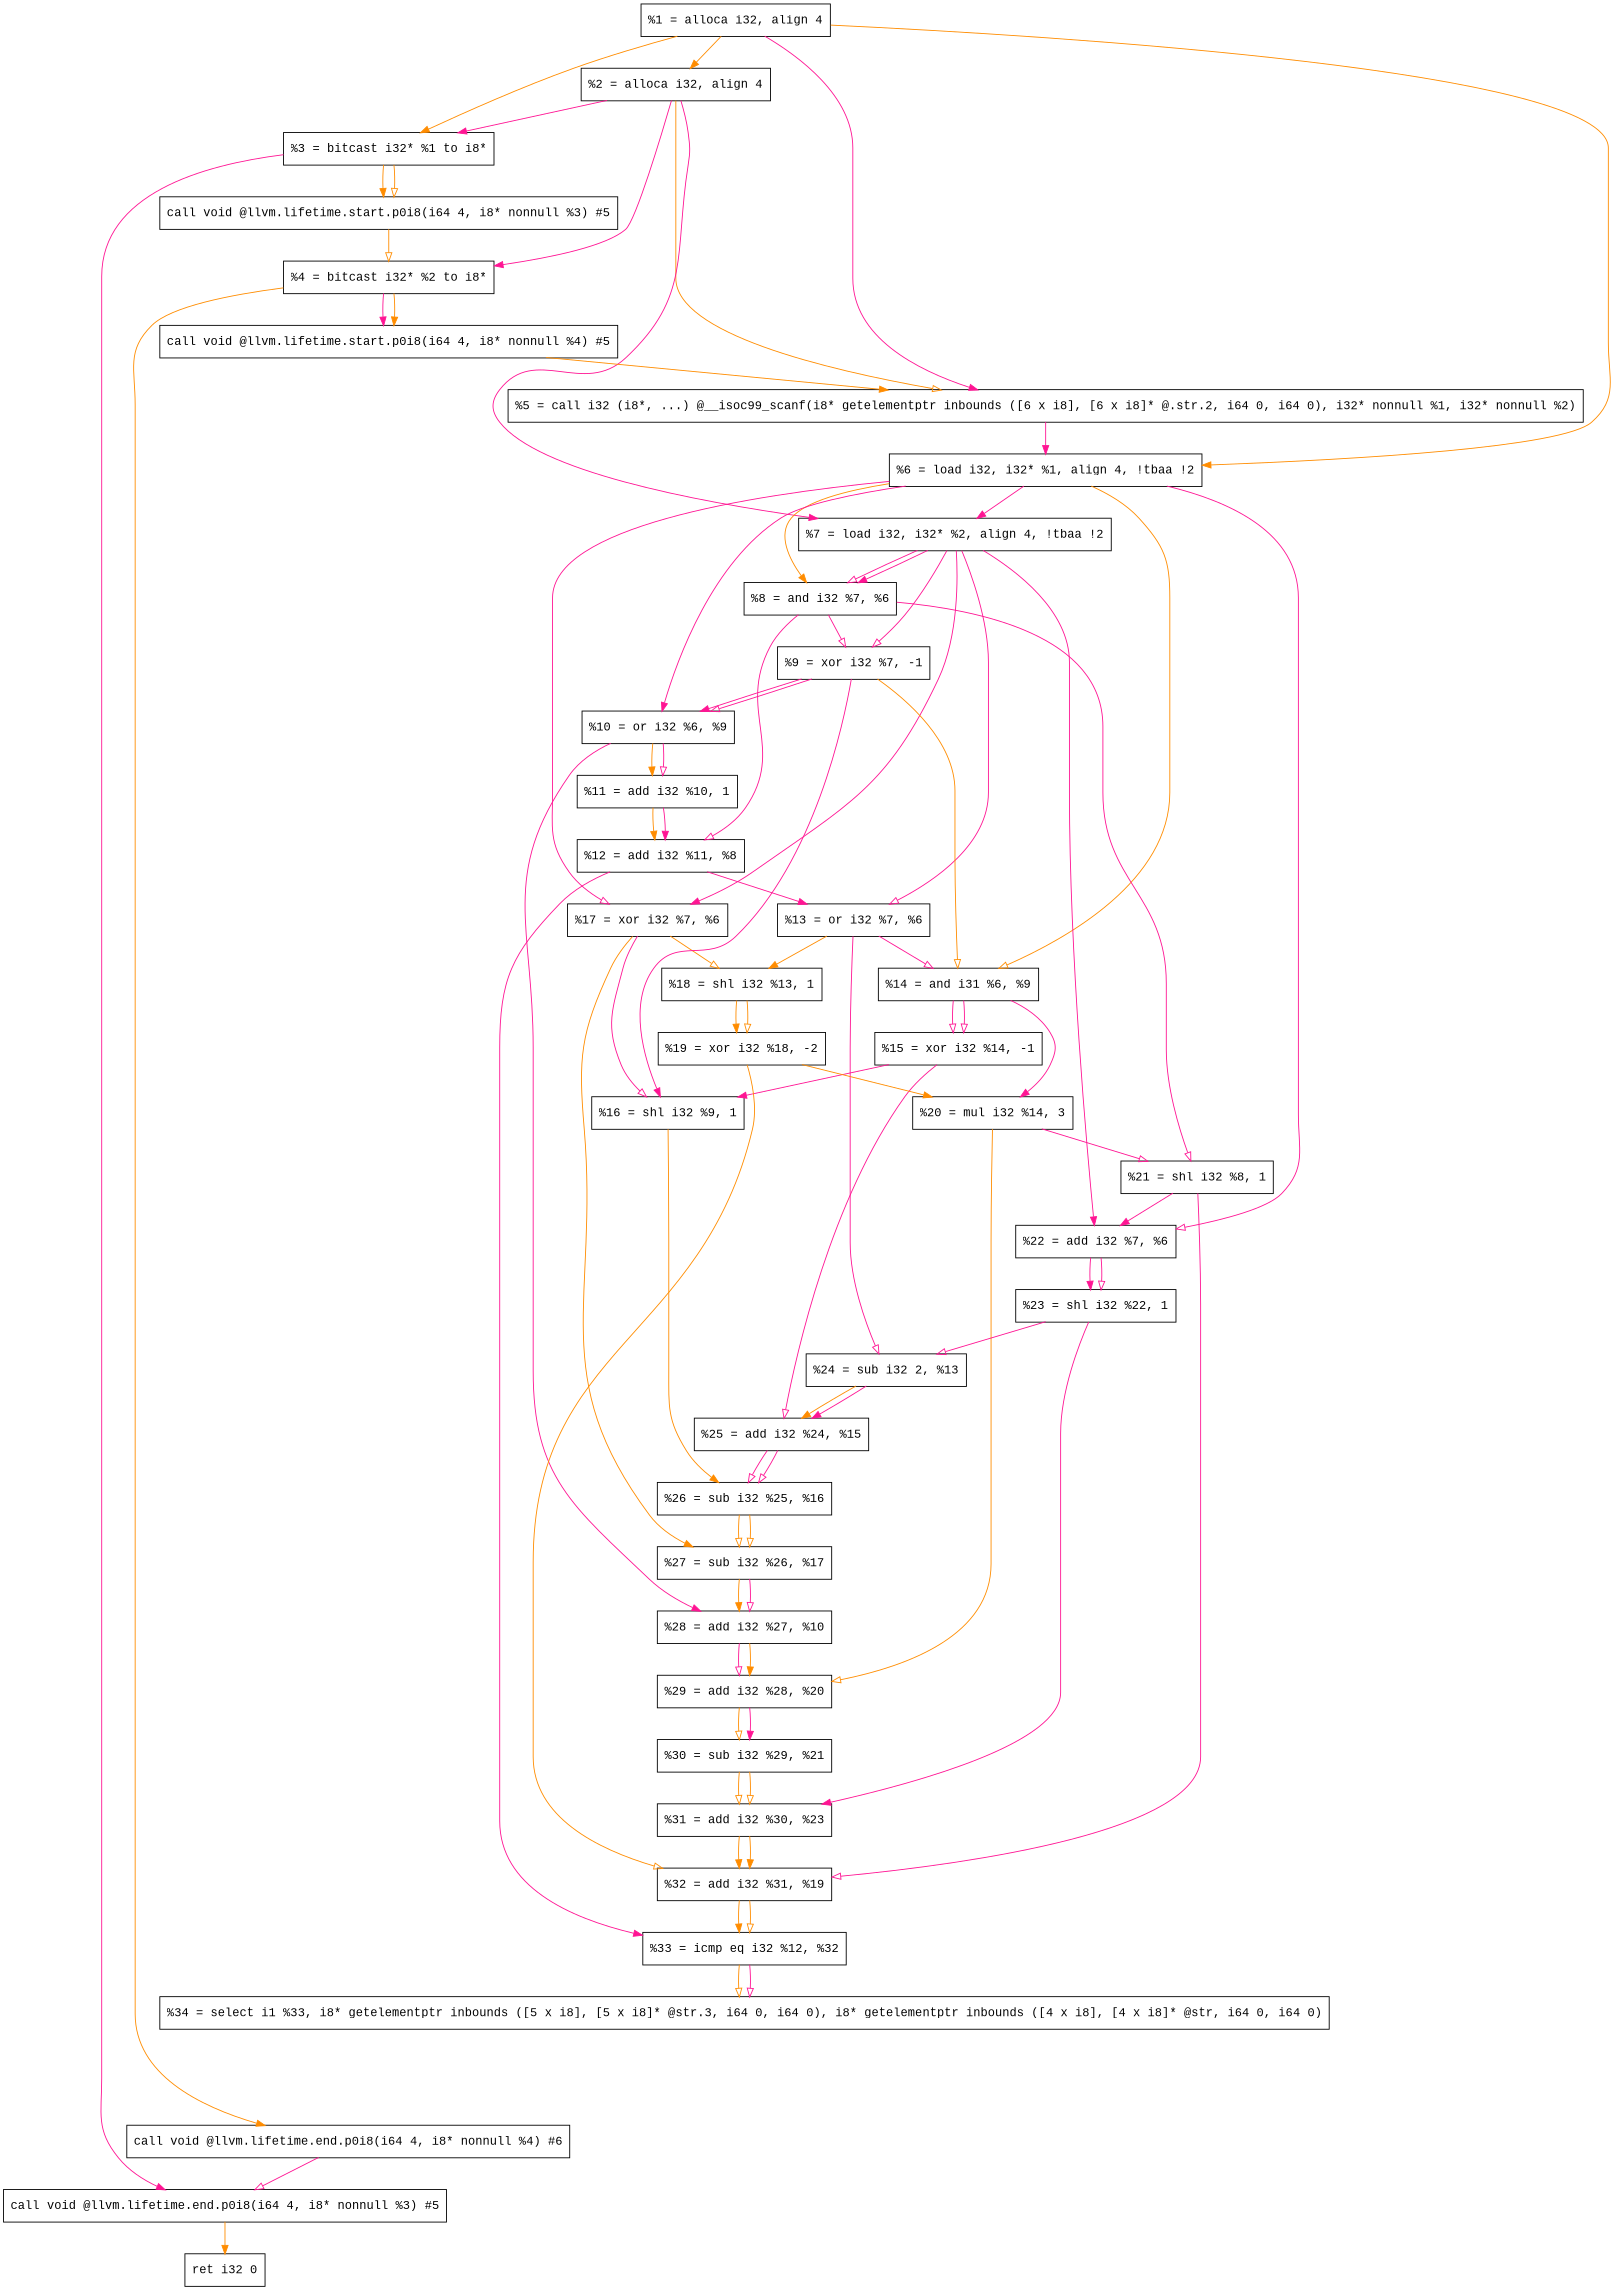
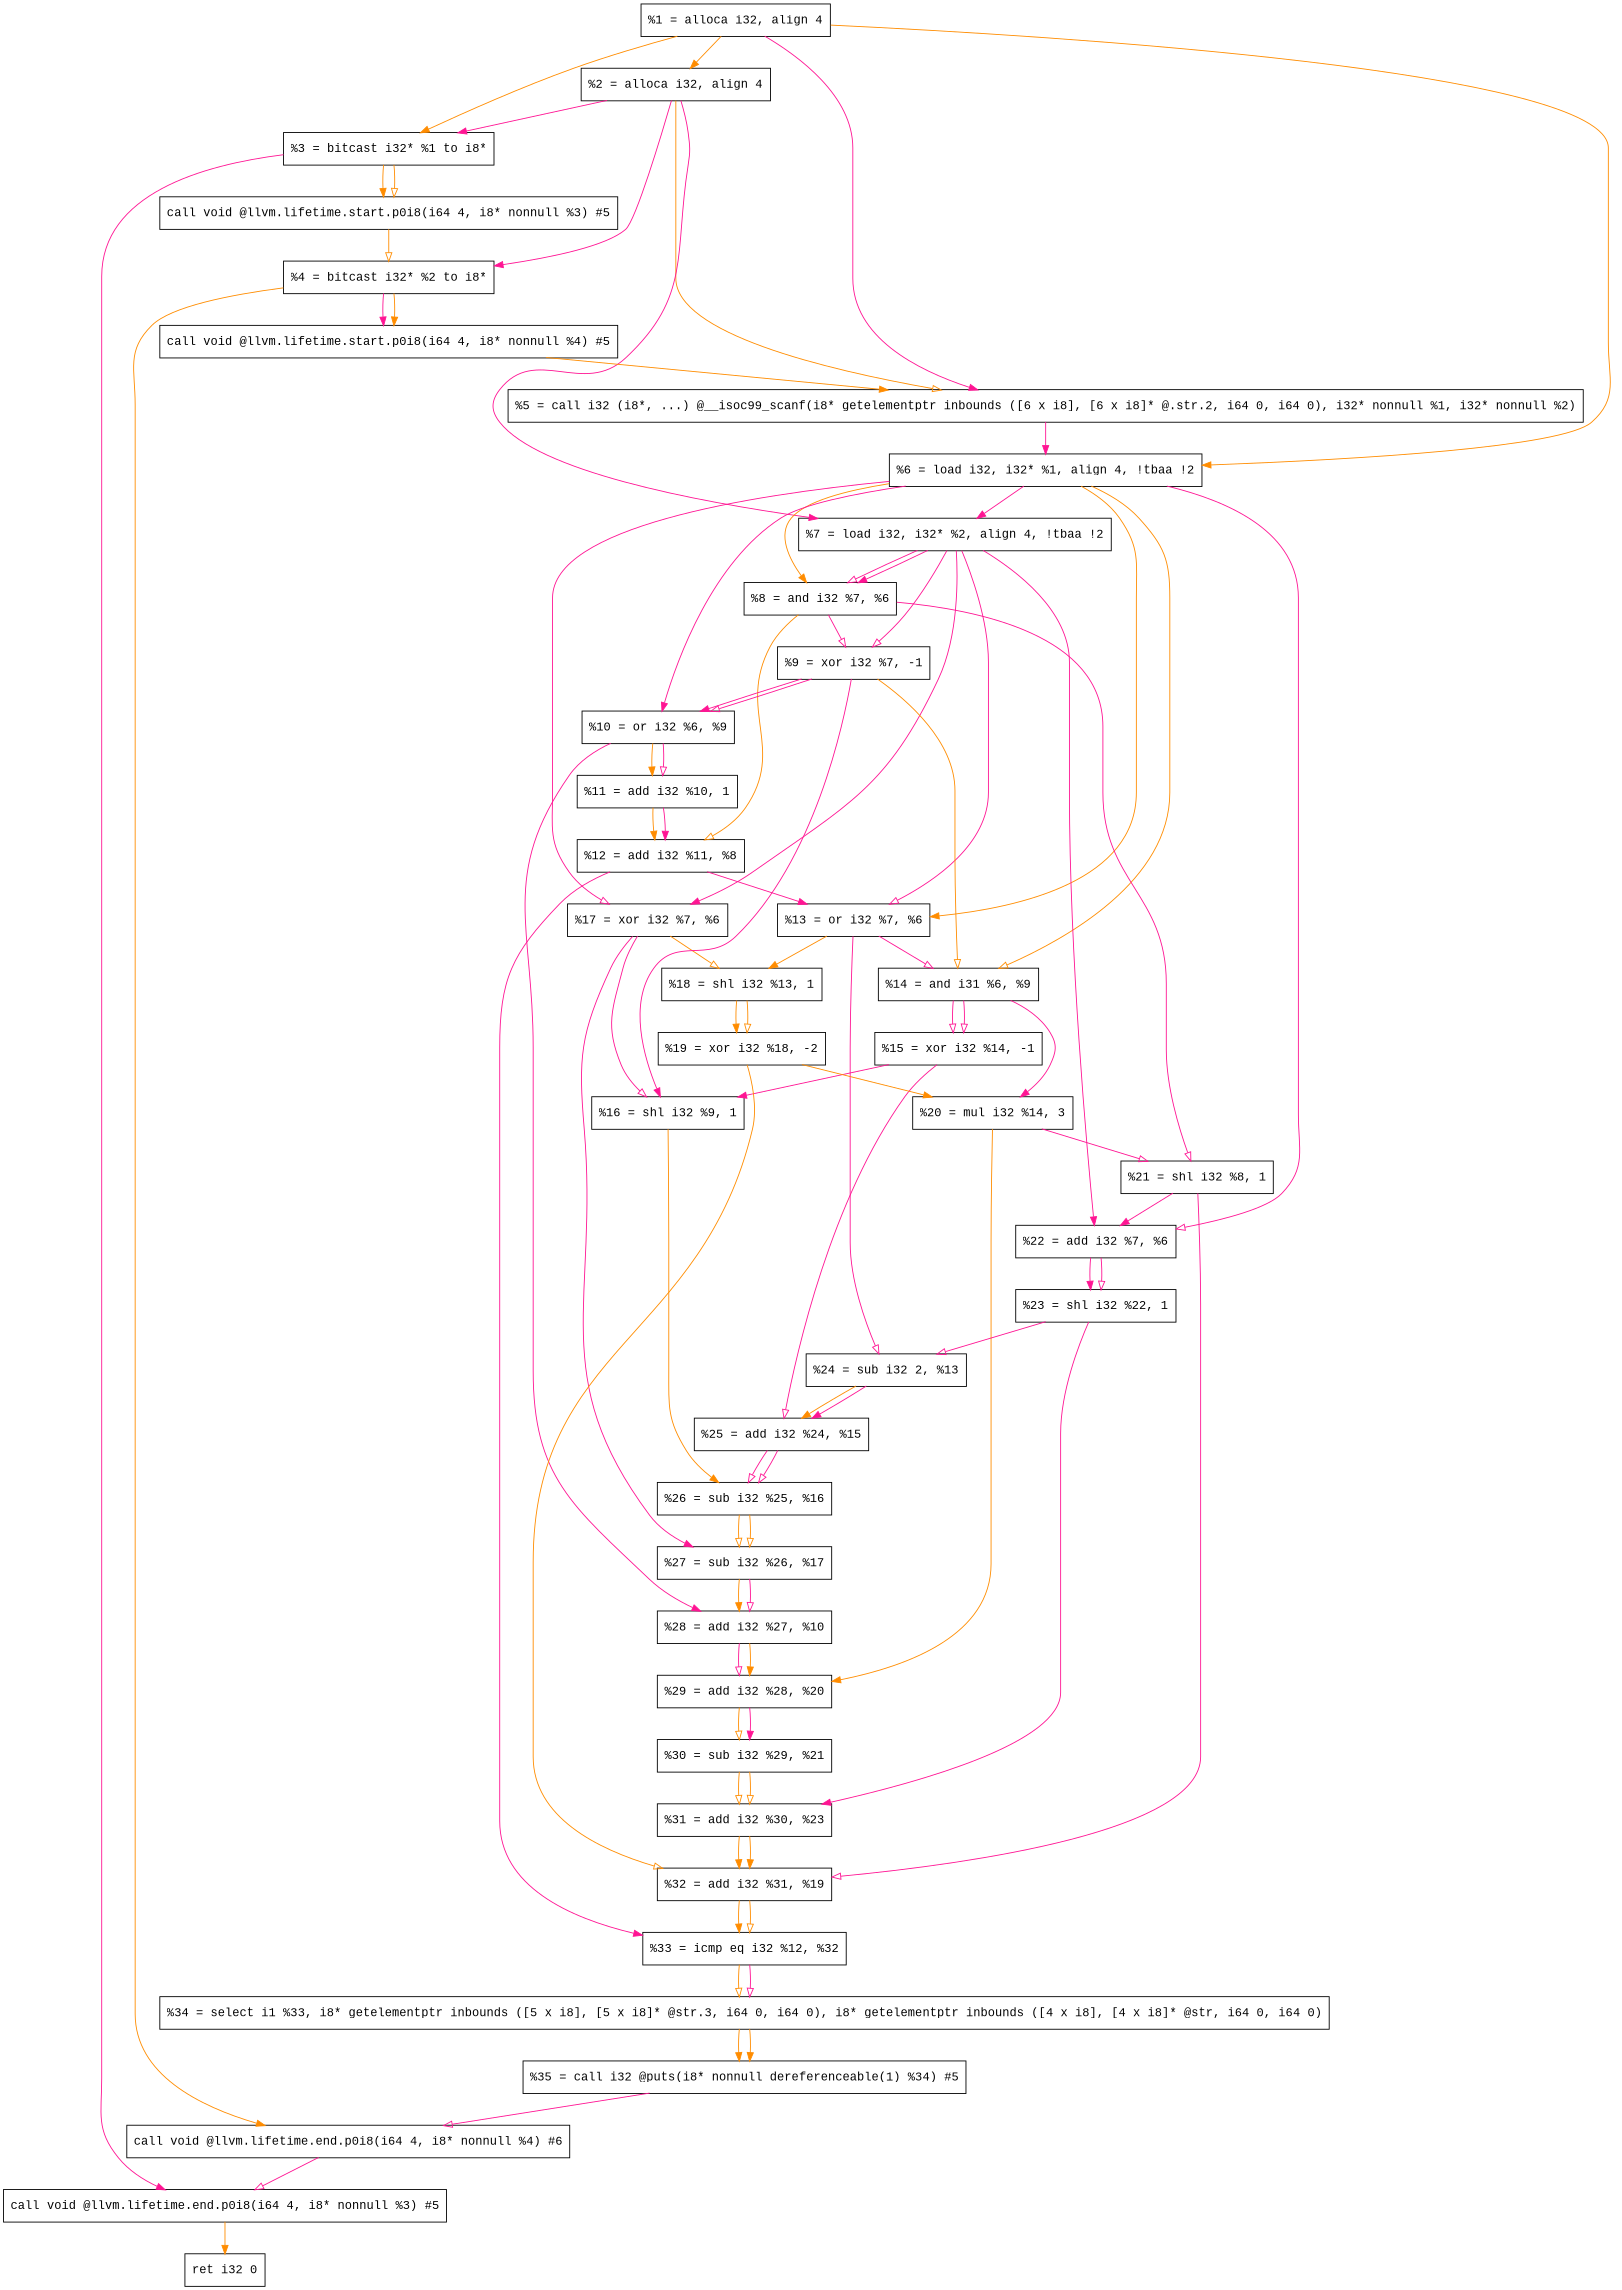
edge "%8 = and i32 %7, %6" -> "%12 = add i32 %11, %8": color deeppink -> darkorange
edge "%6 = load i32, i32* %1, align 4, !tbaa !2" -> "%13 = or i32 %7, %6": added
edge "%17 = xor i32 %7, %6" -> "%27 = sub i32 %26, %17": color darkorange -> deeppink
edge "%20 = mul i32 %14, 3" -> "%29 = add i32 %28, %20": arrowhead onormal -> normal
node "%35 = call i32 @puts(i8* nonnull dereferenceable(1) %34) #5": added
